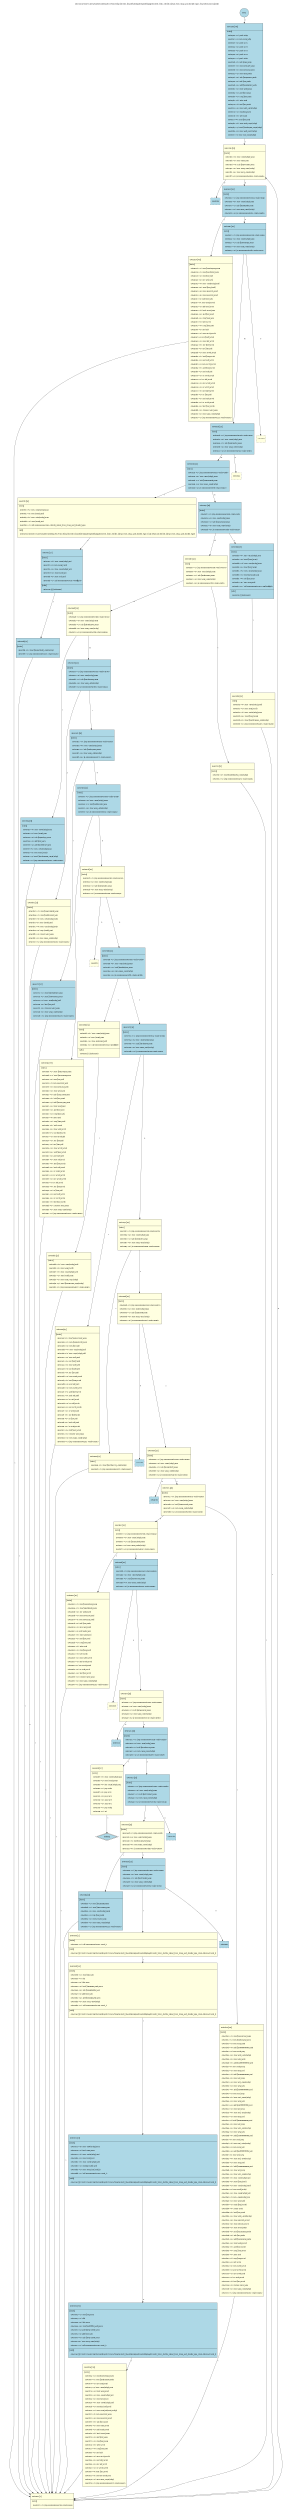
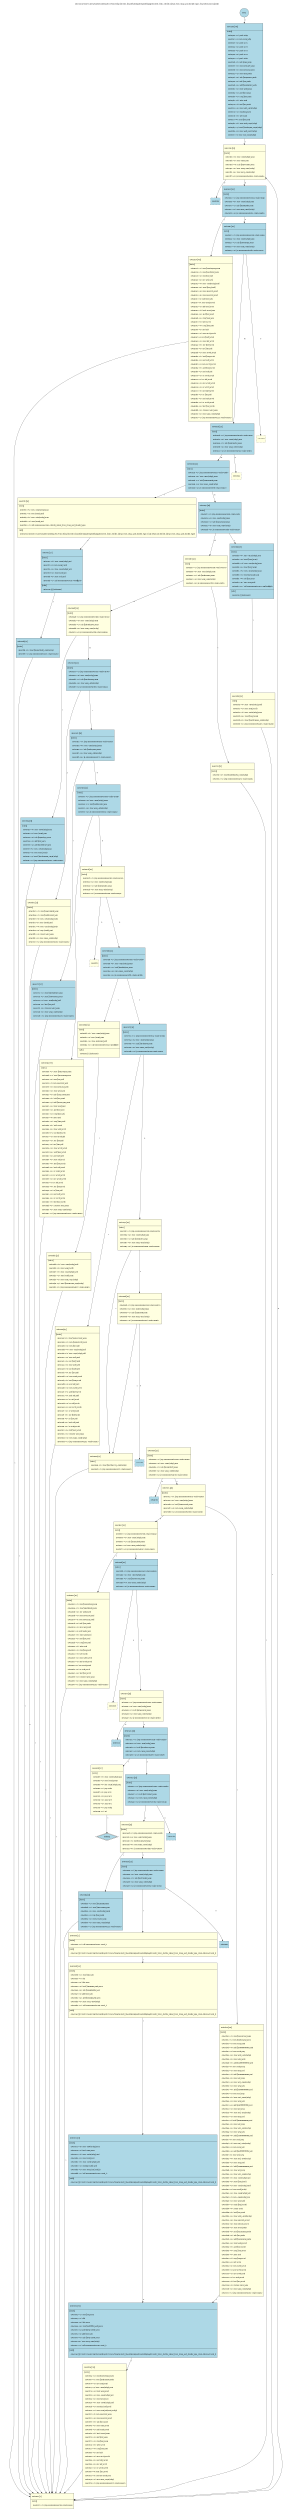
edge "0x40198d [28]" -> "0x4019a9 [28]": now "0x40198d [28]" -> "0x4020e8 [12]"
edge "0x401b10 [261]" -> "0x402215 [5]": now "0x401b10 [261]" -> "0x401ee2 [40]"
